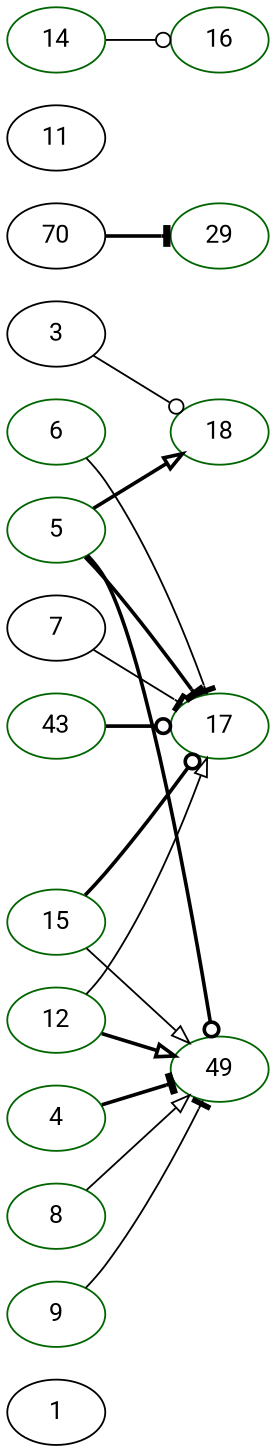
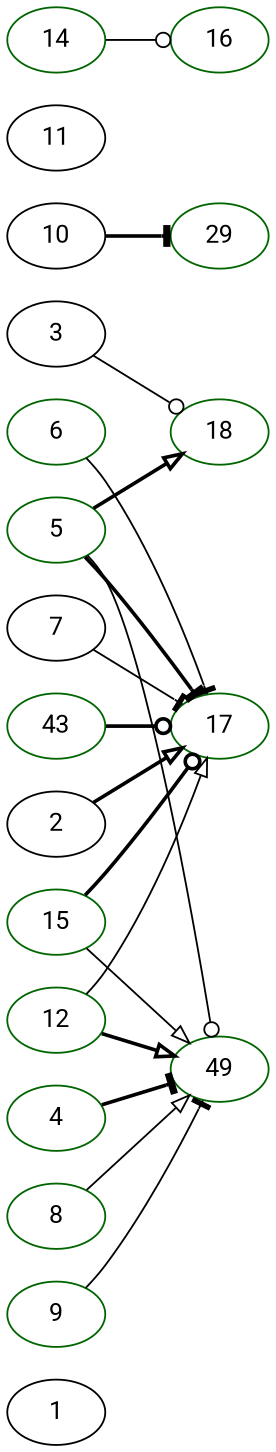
node "70": label "70" -> "10"
edge "5" -> "49": style bold -> solid
node "2": added
